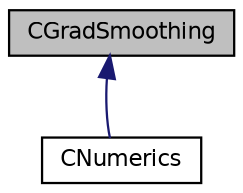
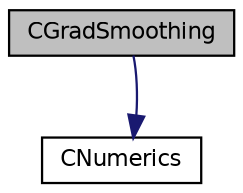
edge "CNumerics" -> "CGradSmoothing": reversed
